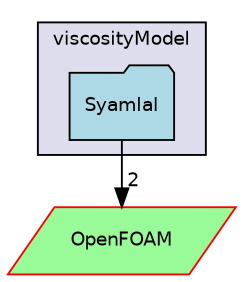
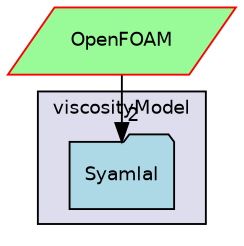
edge "Syamlal" -> "OpenFOAM": reversed
